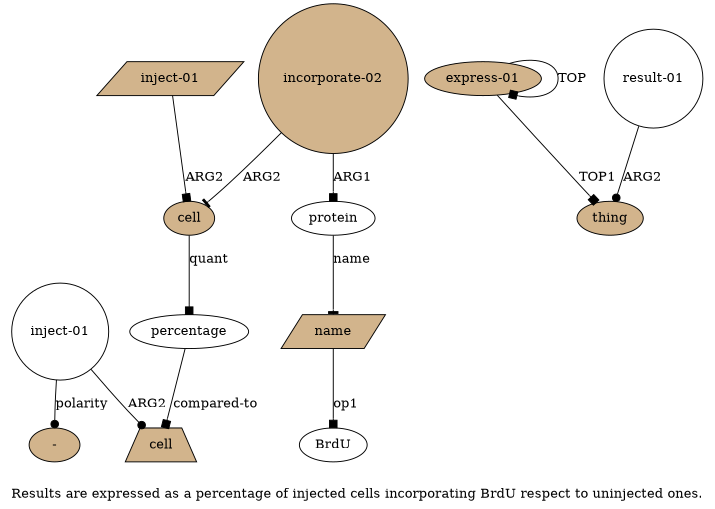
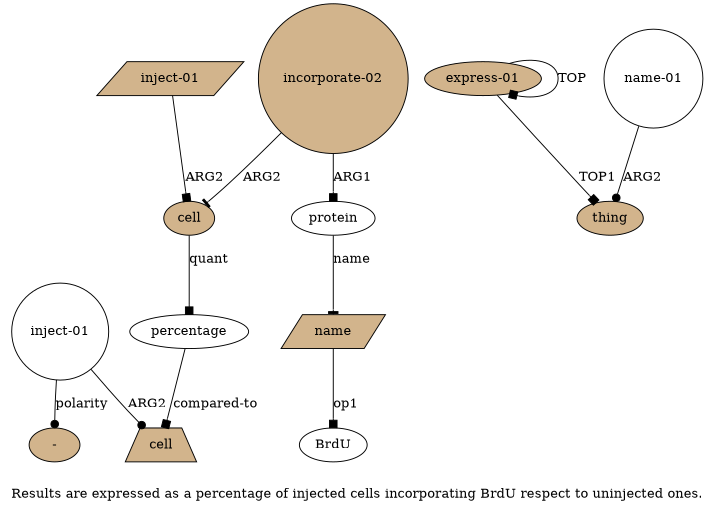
node "result-01": label "result-01" -> "name-01"
